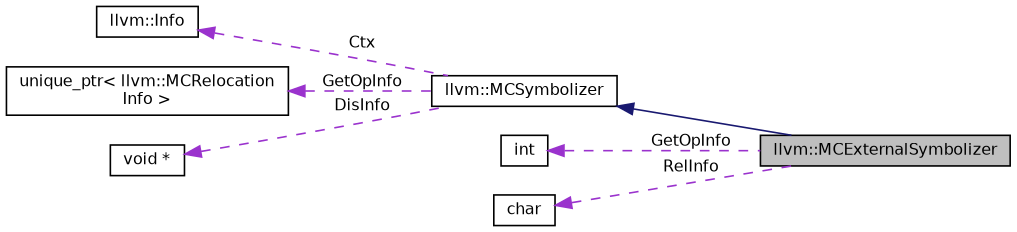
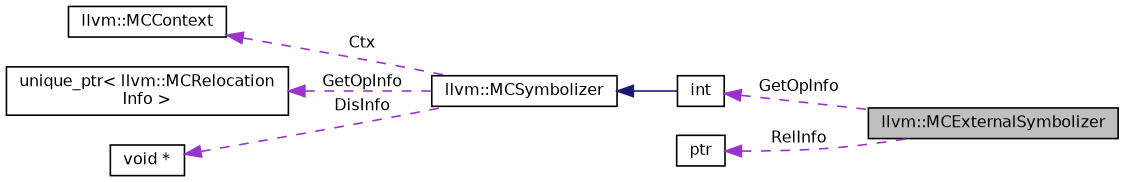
node "llvm::Info": label "llvm::Info" -> "llvm::MCContext"
edge "llvm::MCExternalSymbolizer" -> "llvm::MCSymbolizer": now "int" -> "llvm::MCSymbolizer"
node "char": label "char" -> "ptr"
